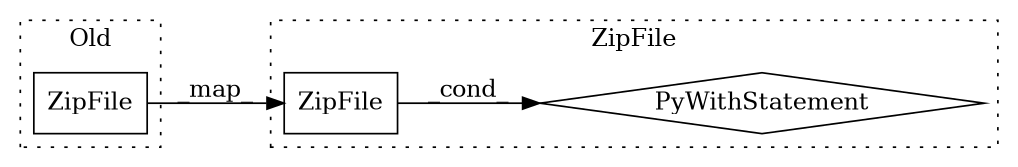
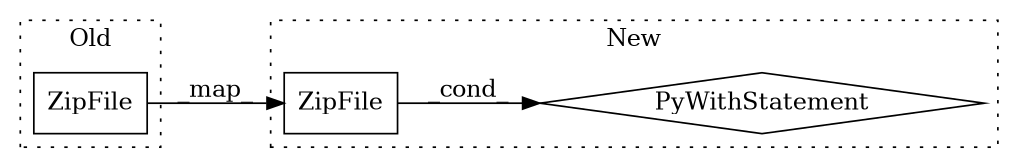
cluster "ZipFile": label "ZipFile" -> "New"
